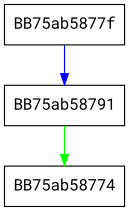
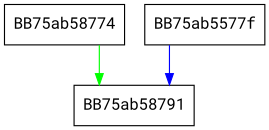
node "BB75ab5877f": label "BB75ab5877f" -> "BB75ab5577f"
edge "BB75ab58791" -> "BB75ab58774": reversed
